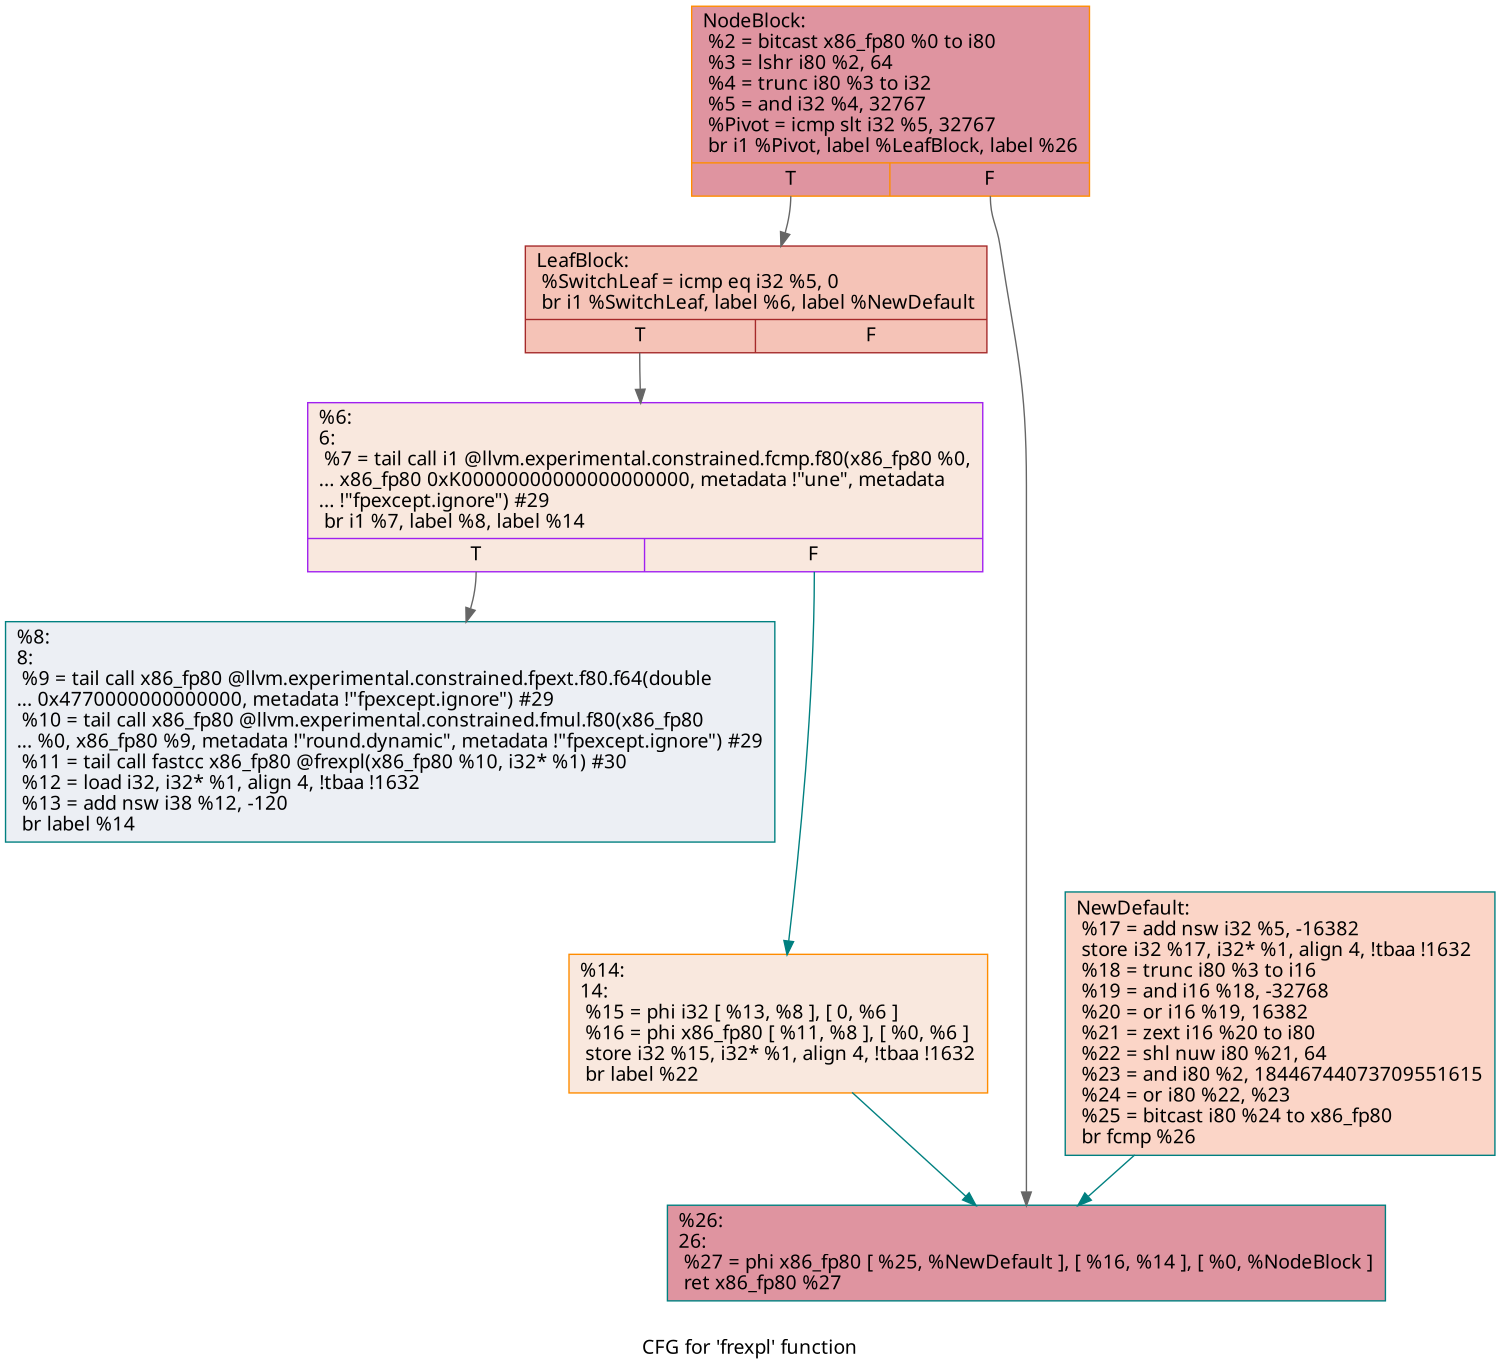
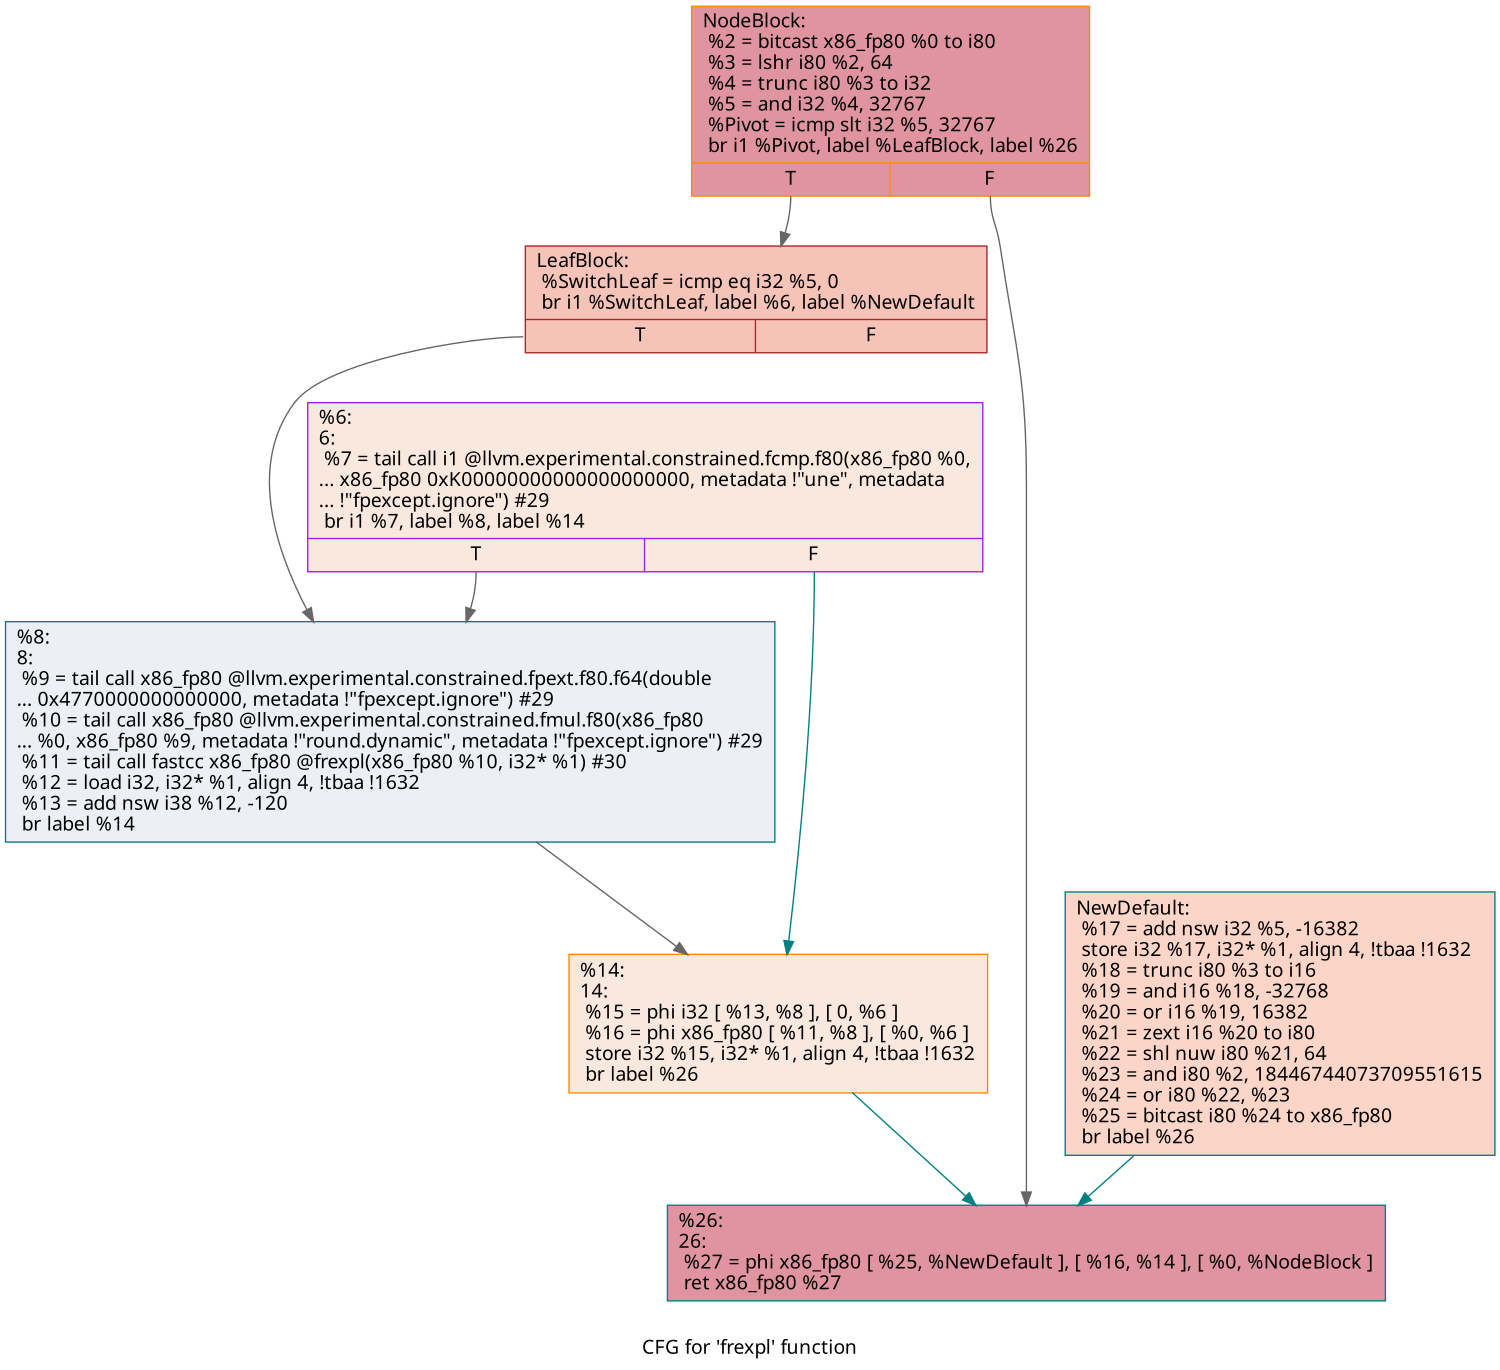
edge "LeafBlock:" -> "%6:": now "LeafBlock:" -> "%8:"
edge "%8:" -> "%14:": added
node "%14:": text "br label %22" -> "br label %26"
node "NewDefault:": text "br fcmp %26" -> "br label %26"
